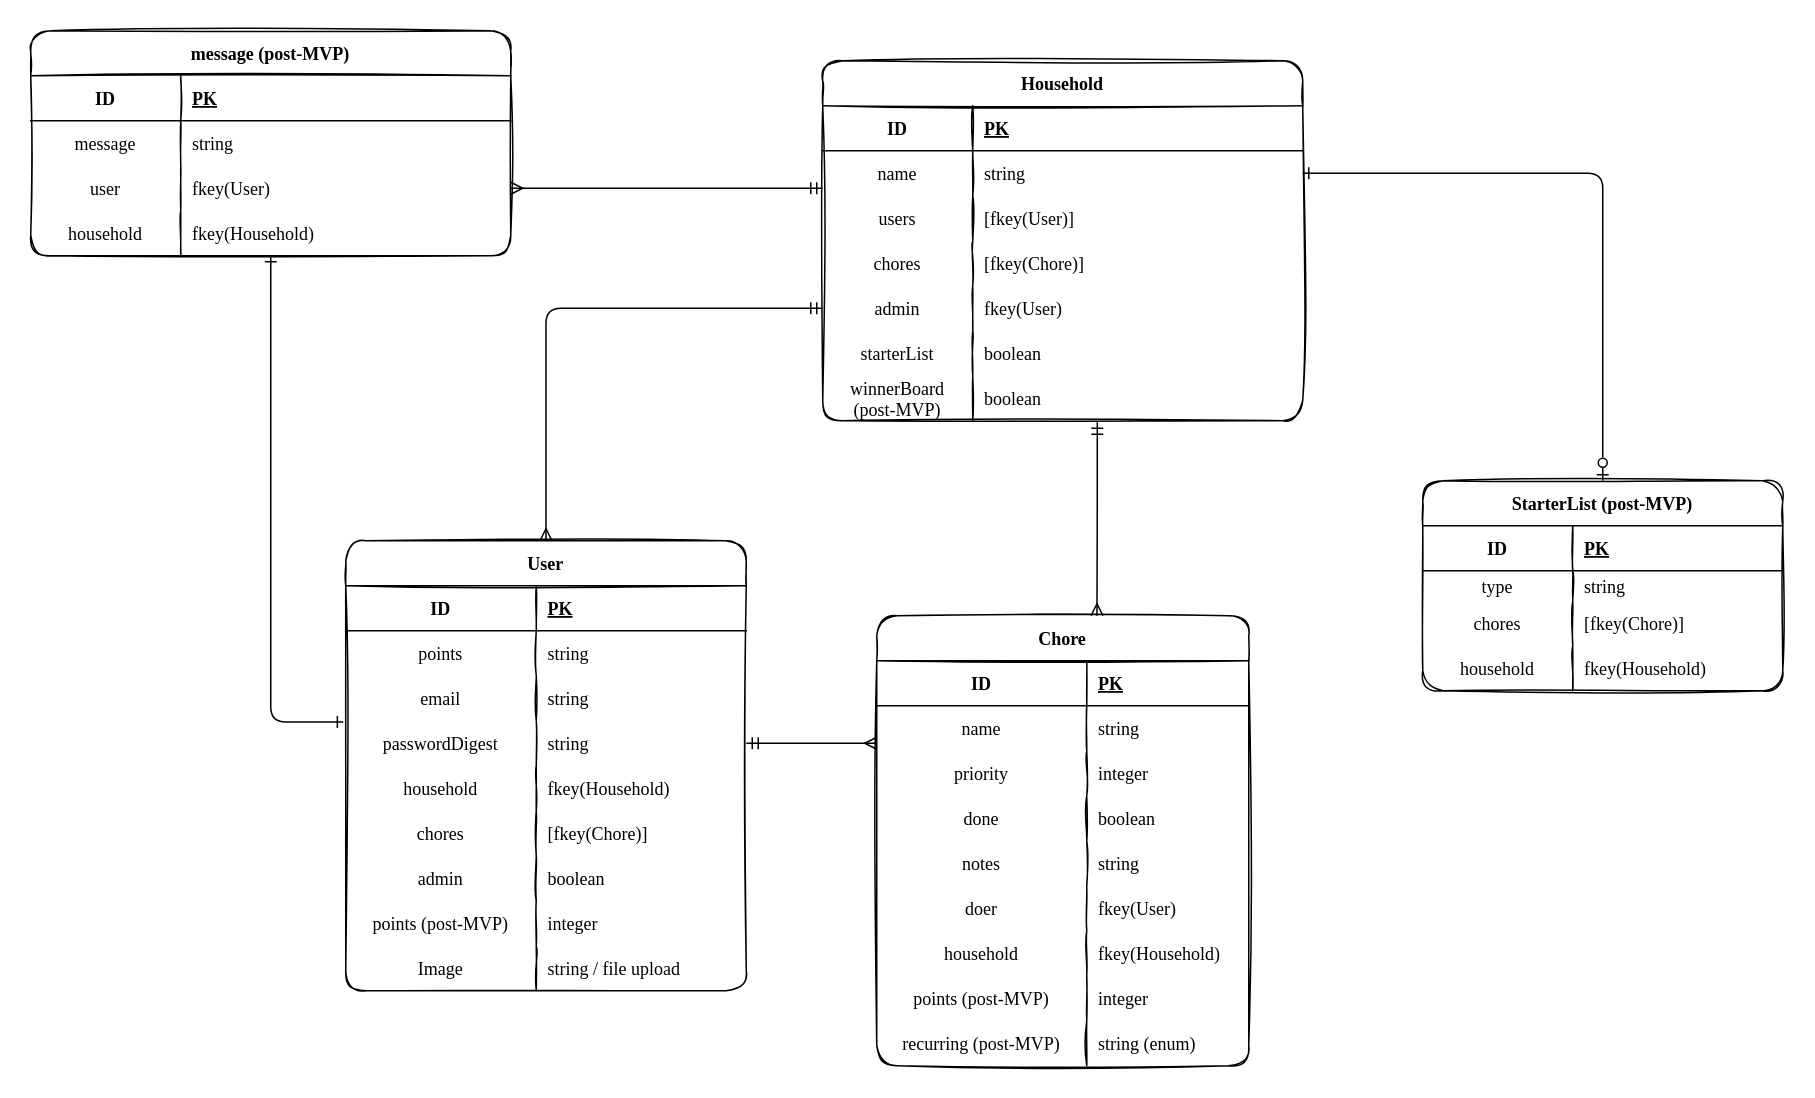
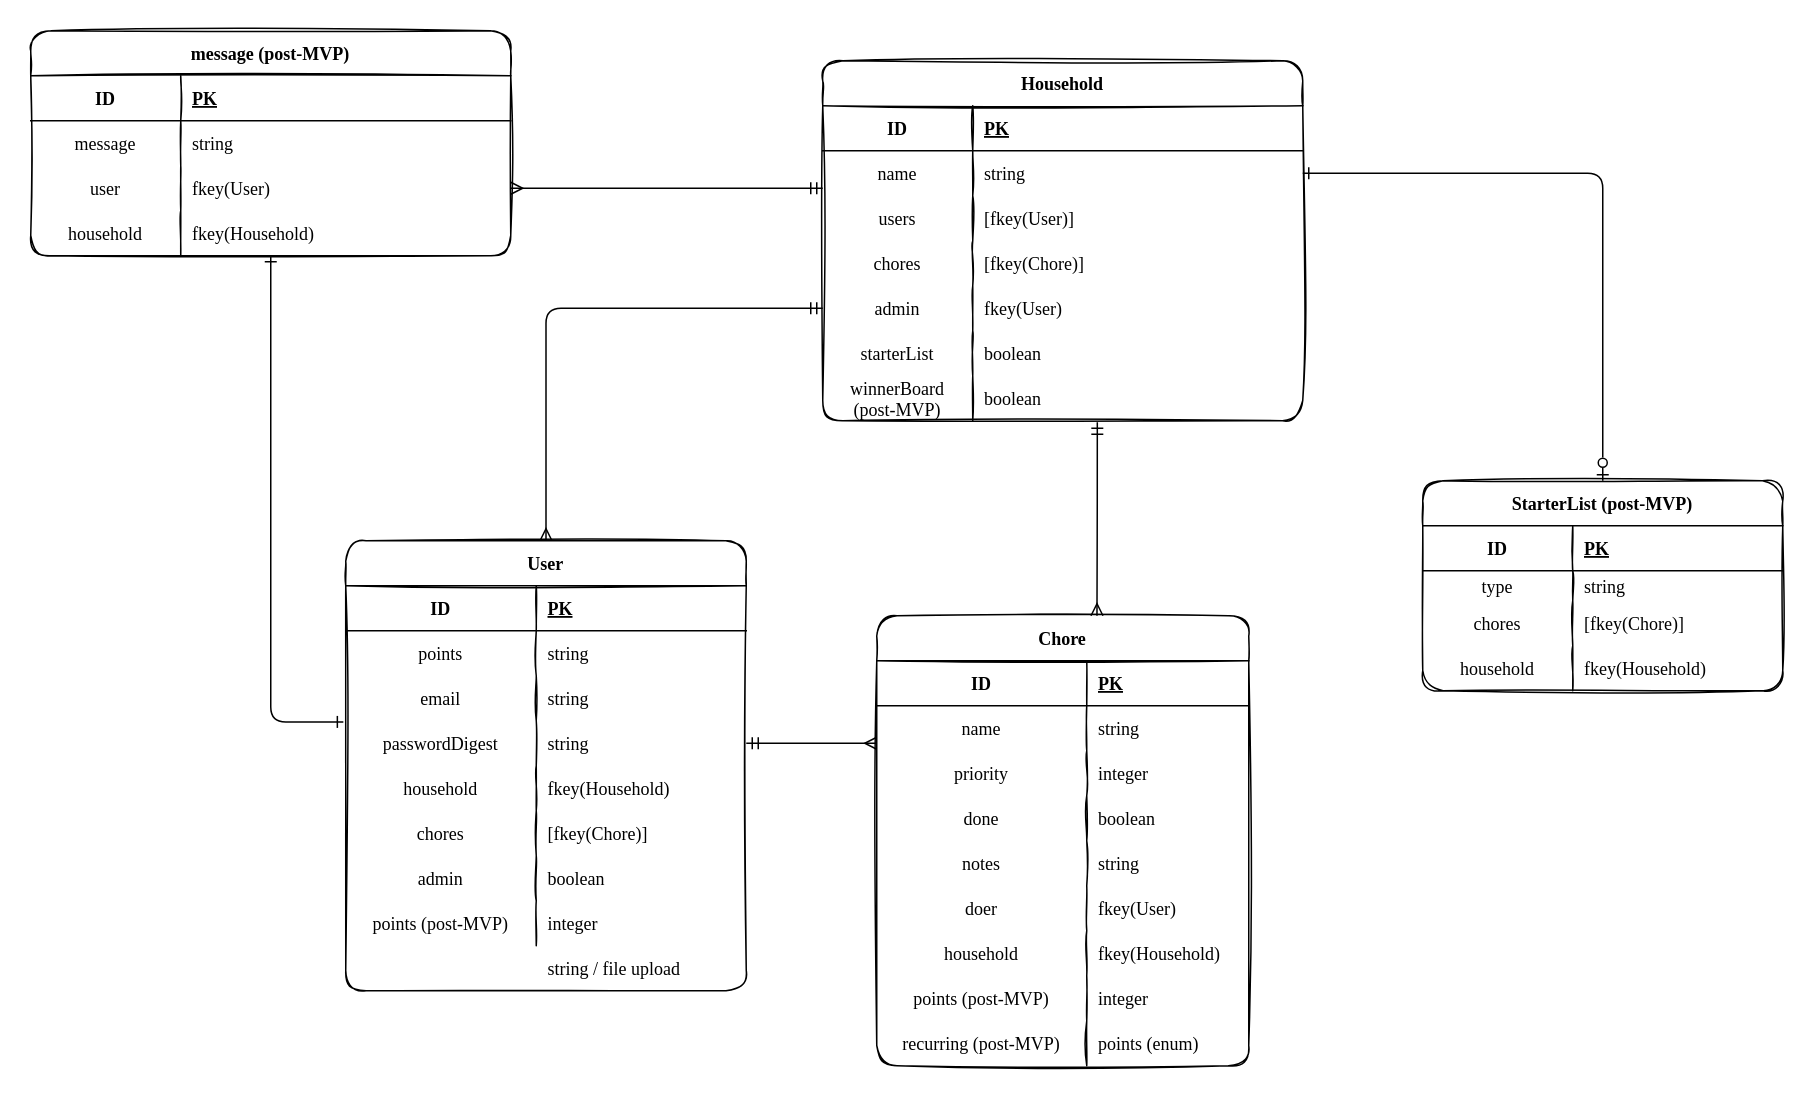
node "Image": removed
node "string (enum)": label "string (enum)" -> "points (enum)"
